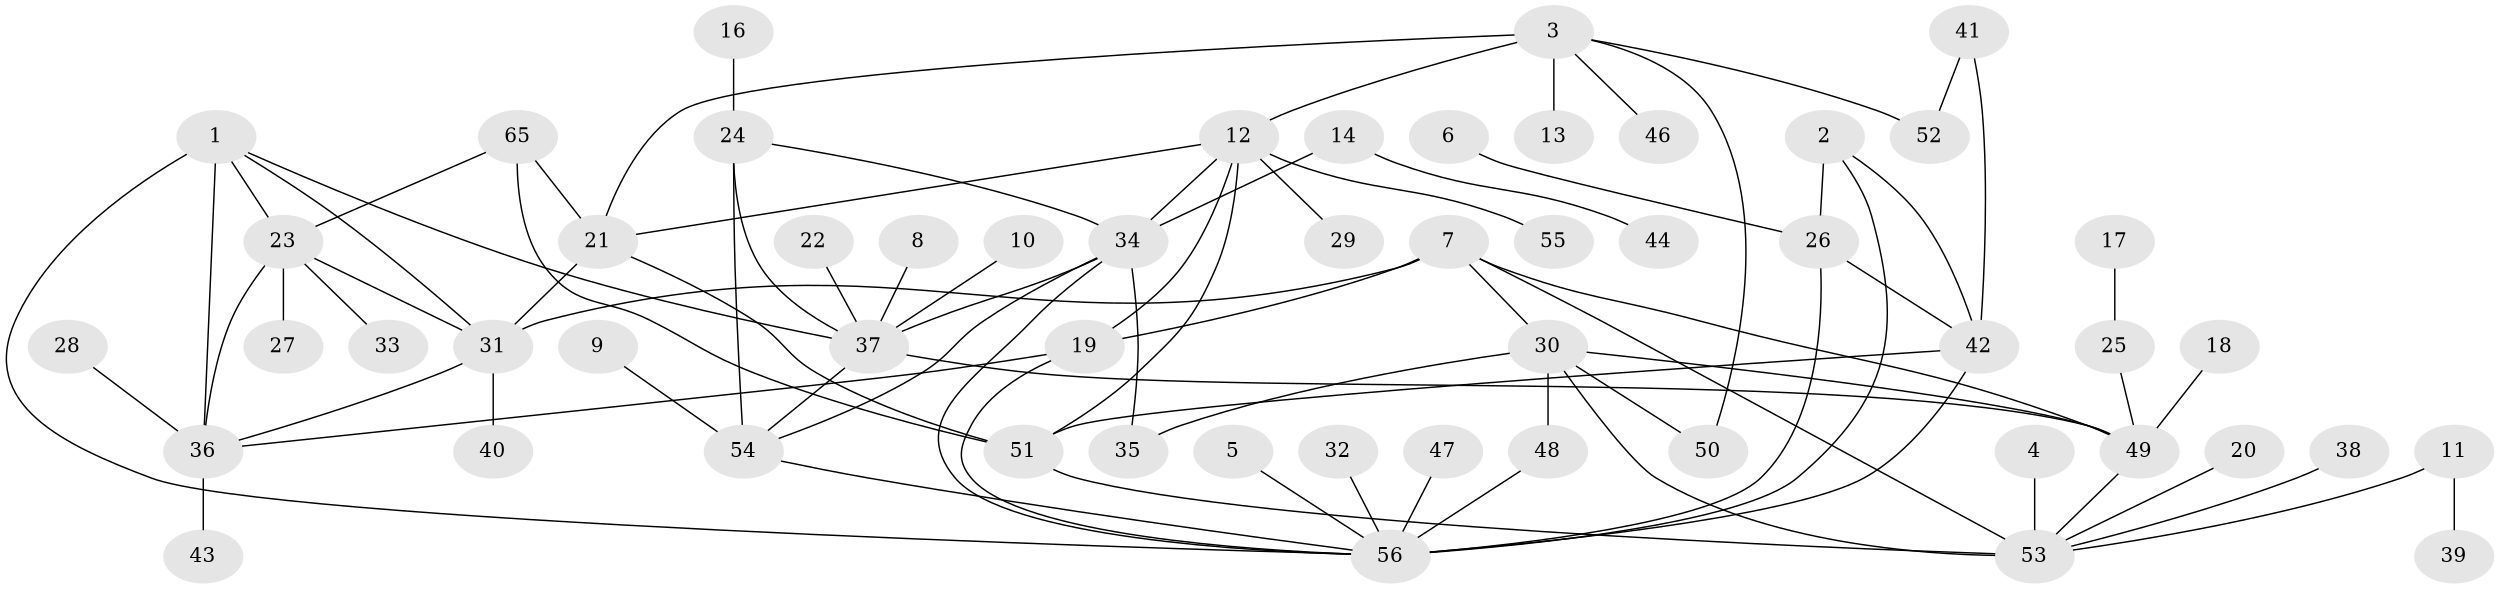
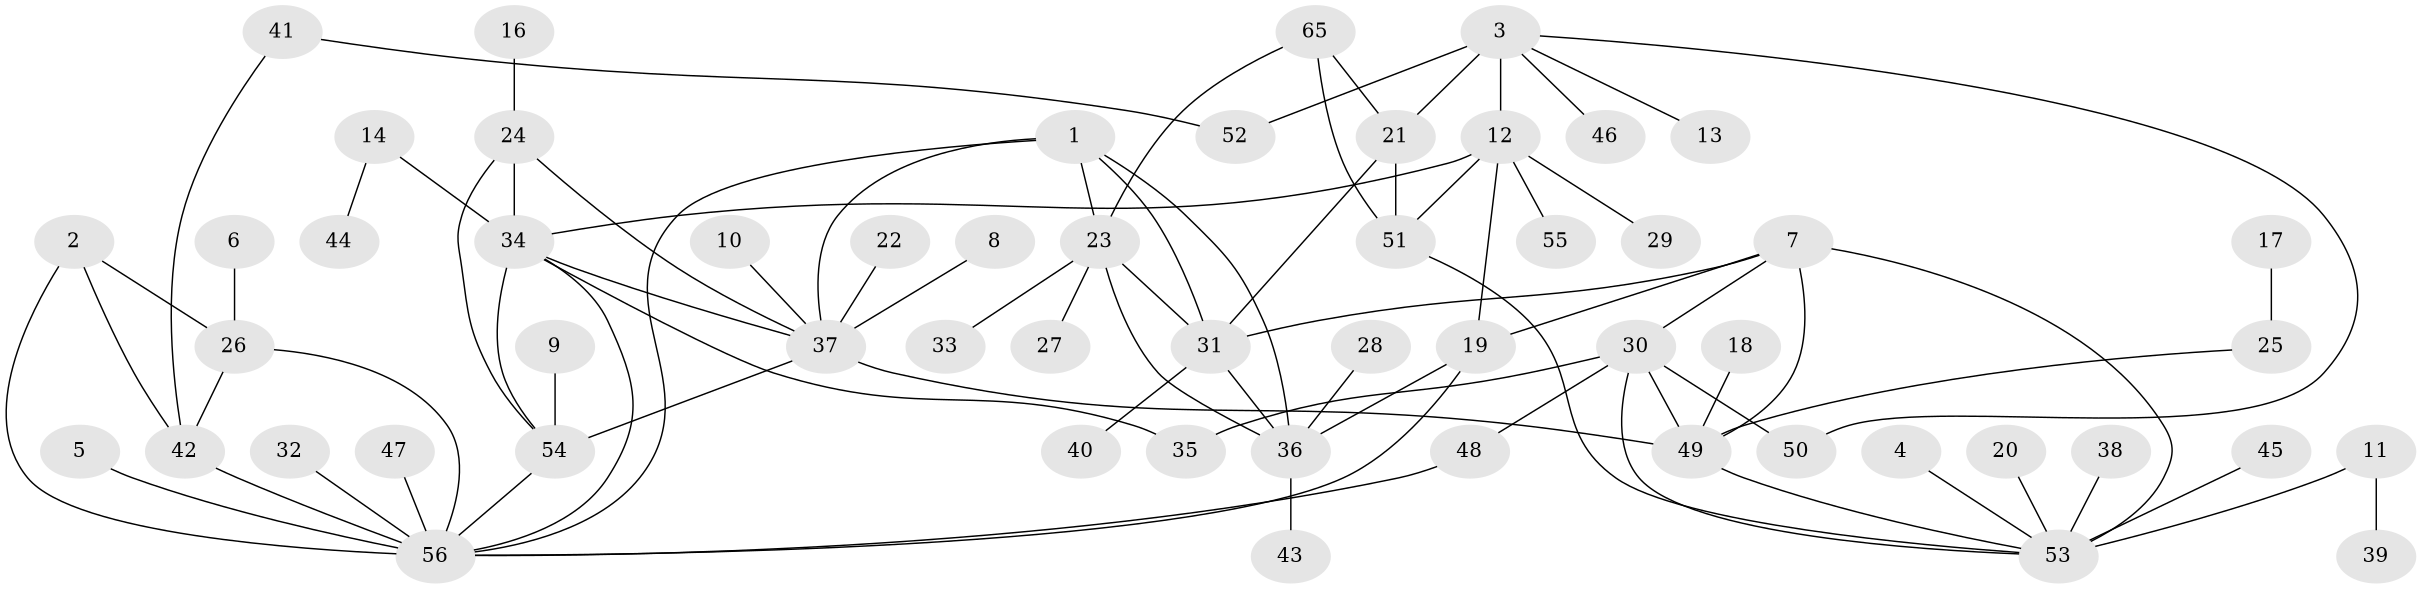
edge "12" -- "21": removed
edge "42" -- "51": removed
node "45": added
